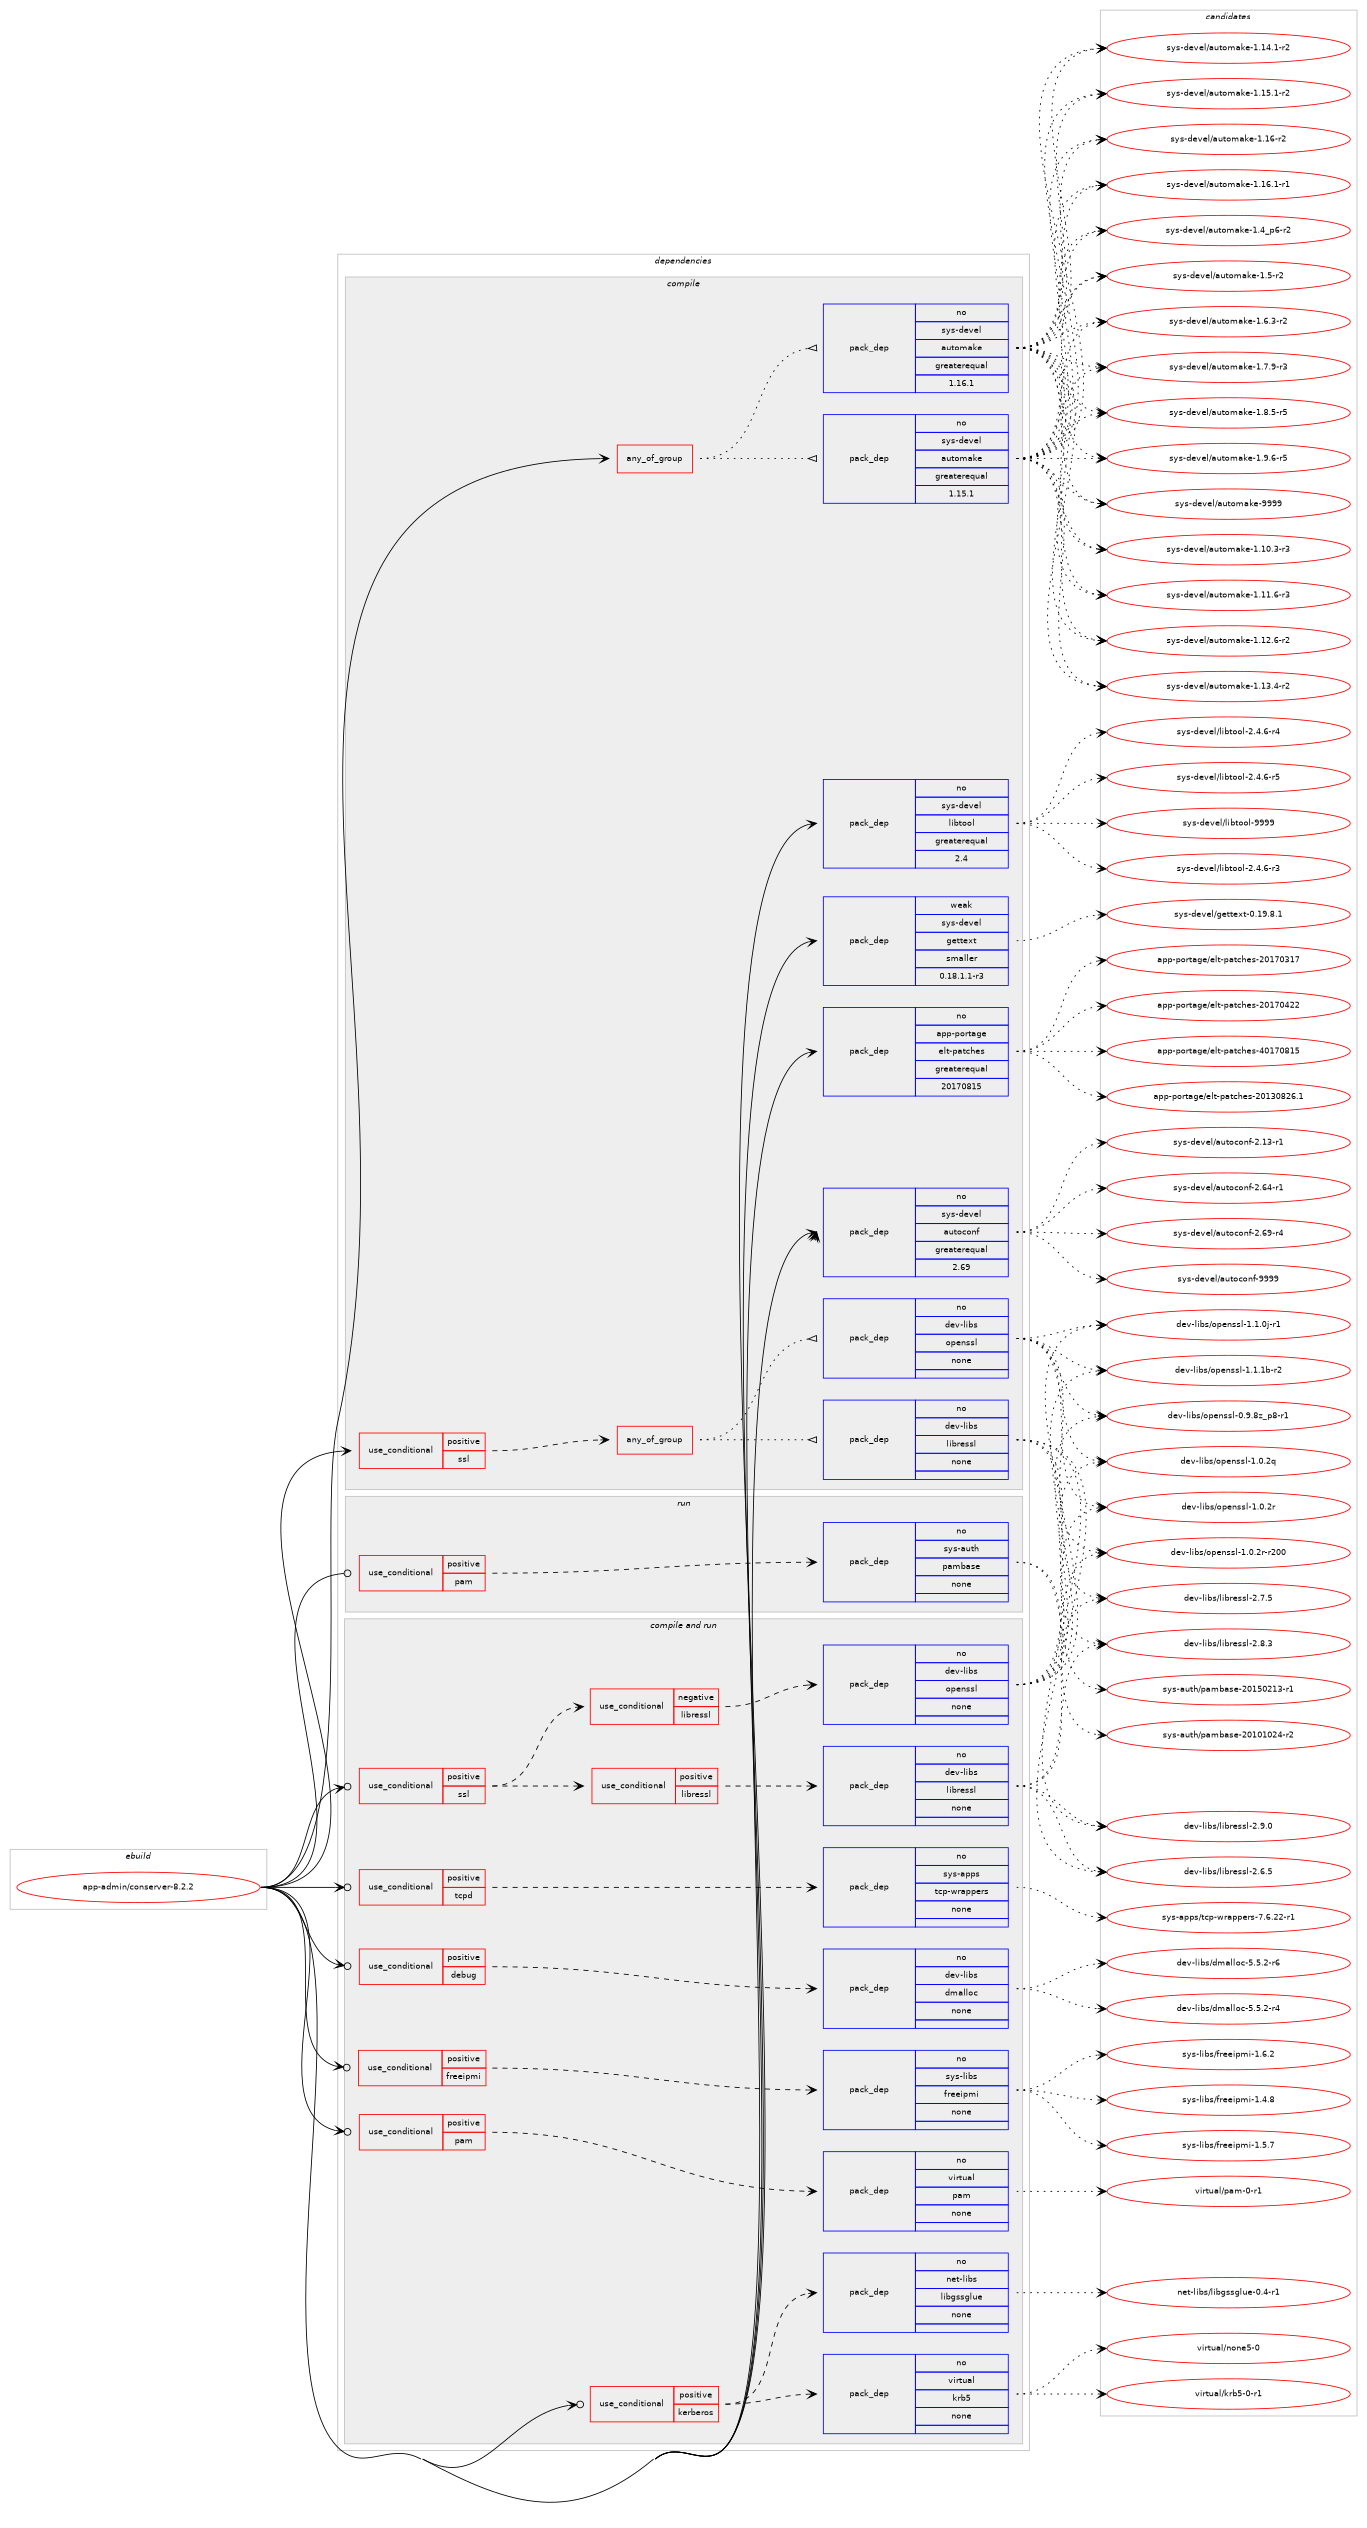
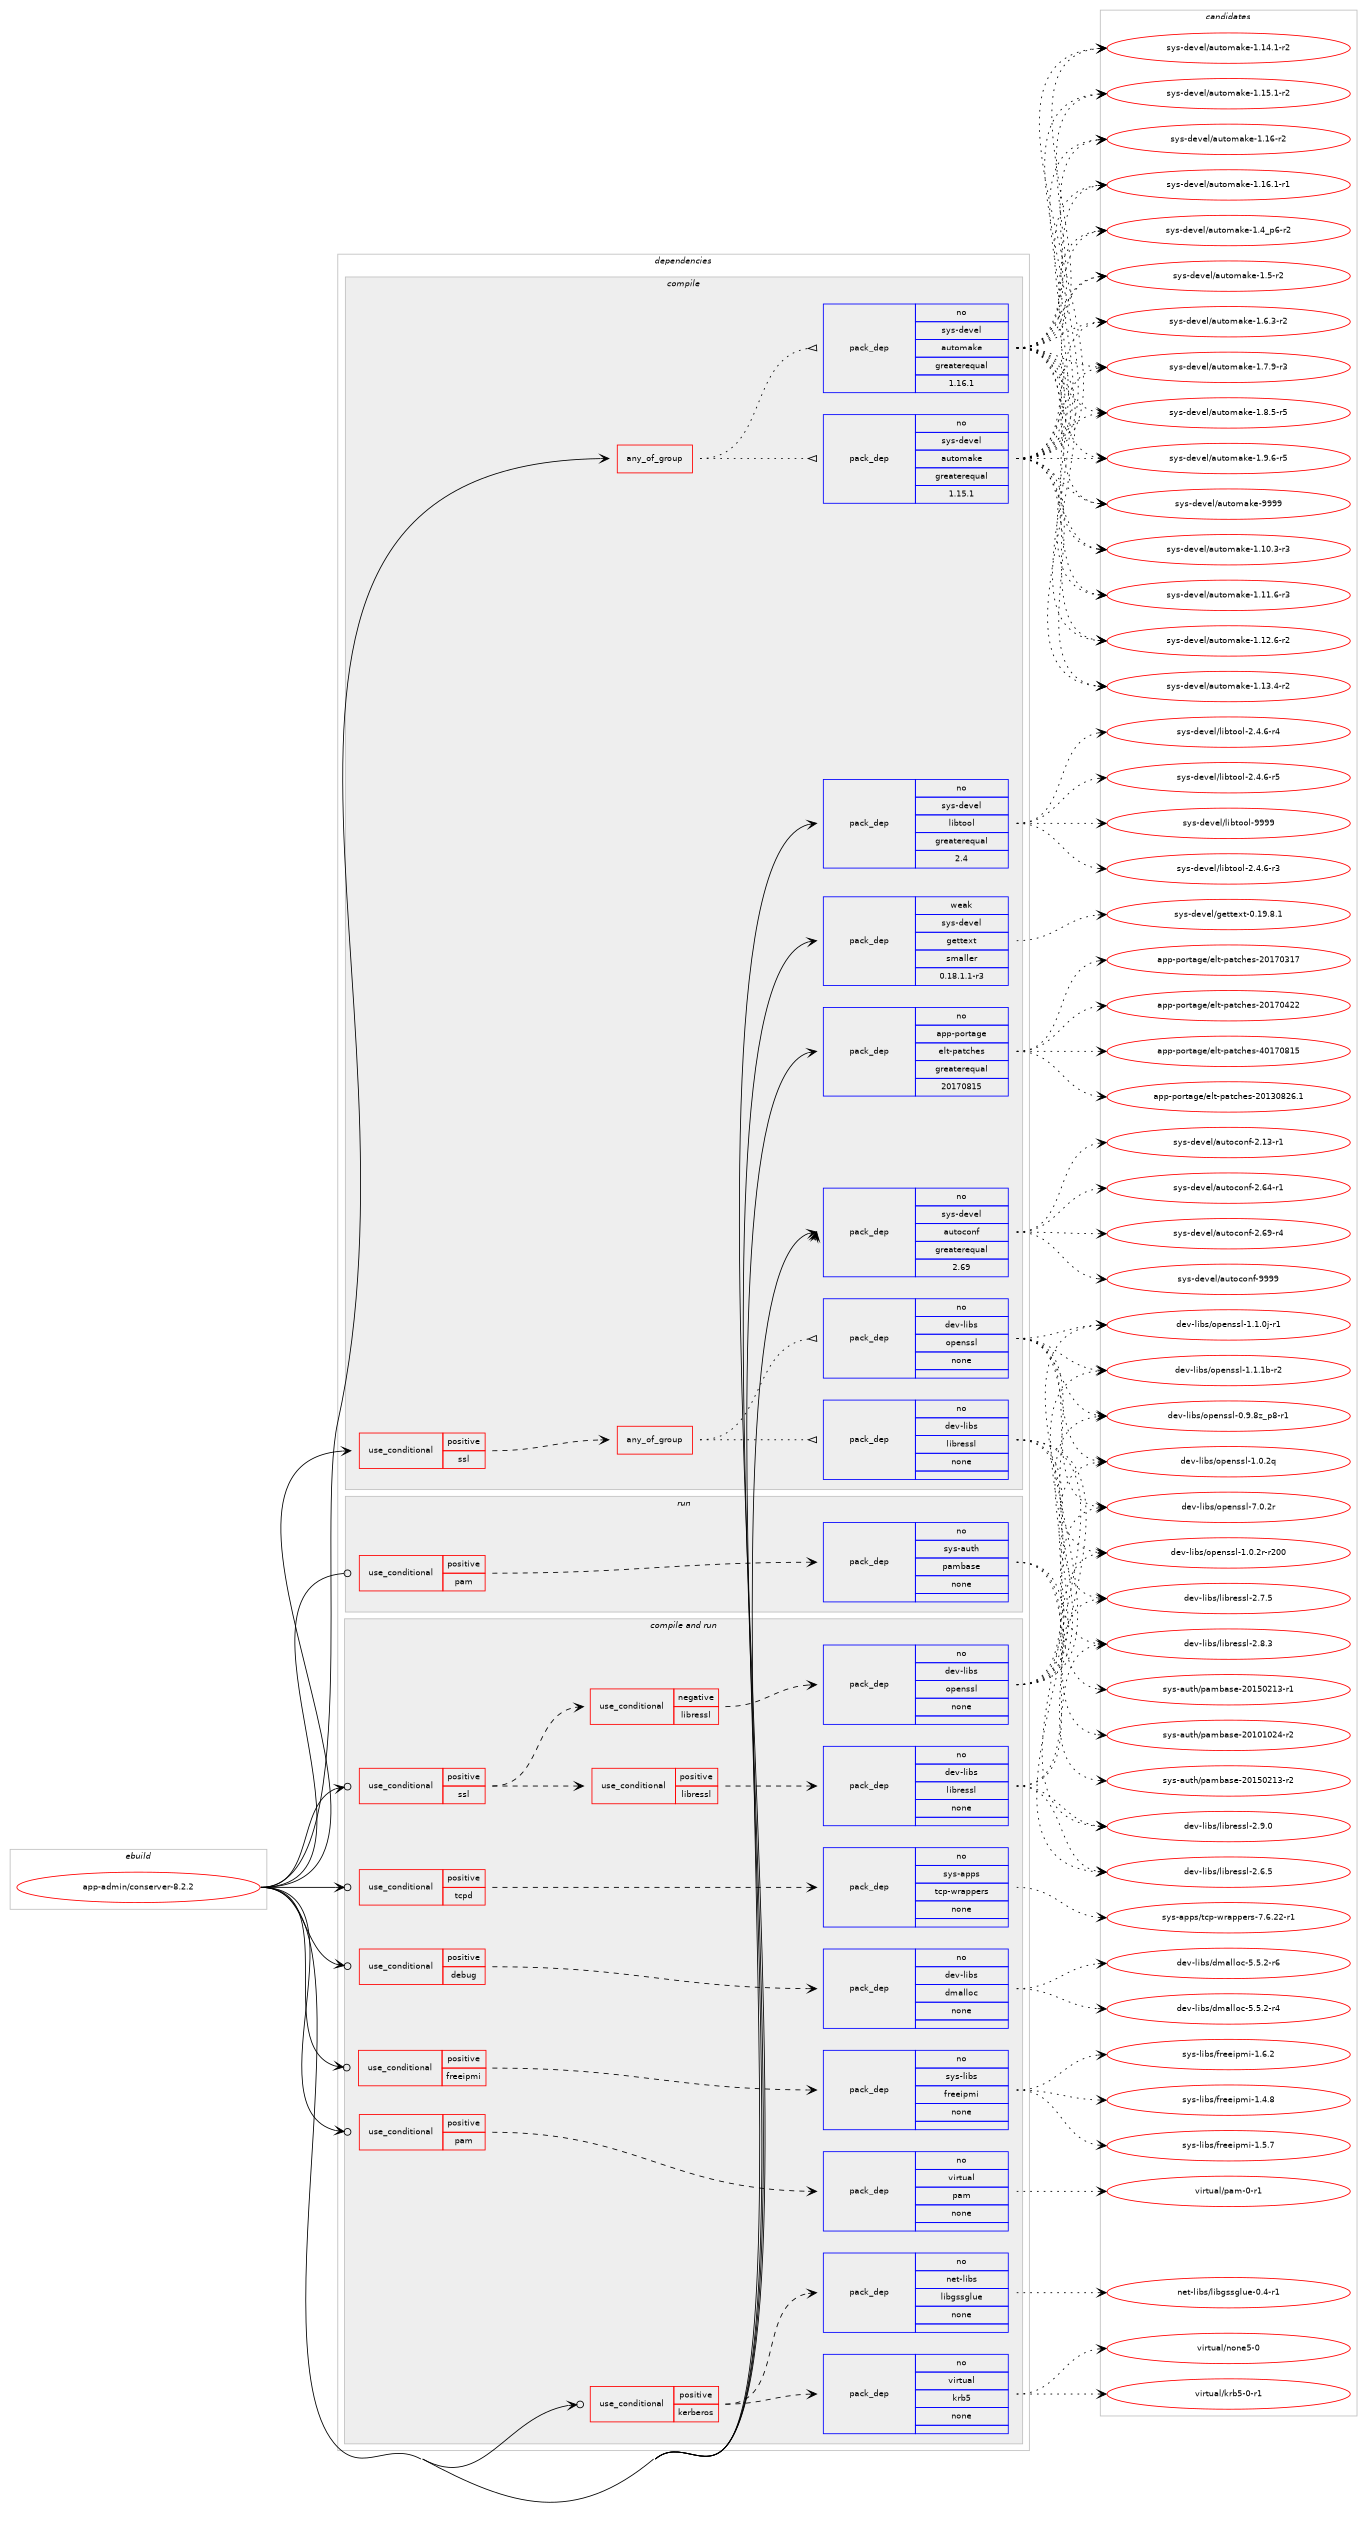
node "dev-libs/openssl-1.0.2r": label "dev-libs/openssl-1.0.2r" -> "dev-libs/openssl-7.0.2r"
node "sys-auth/pambase-20150213-r2": added
